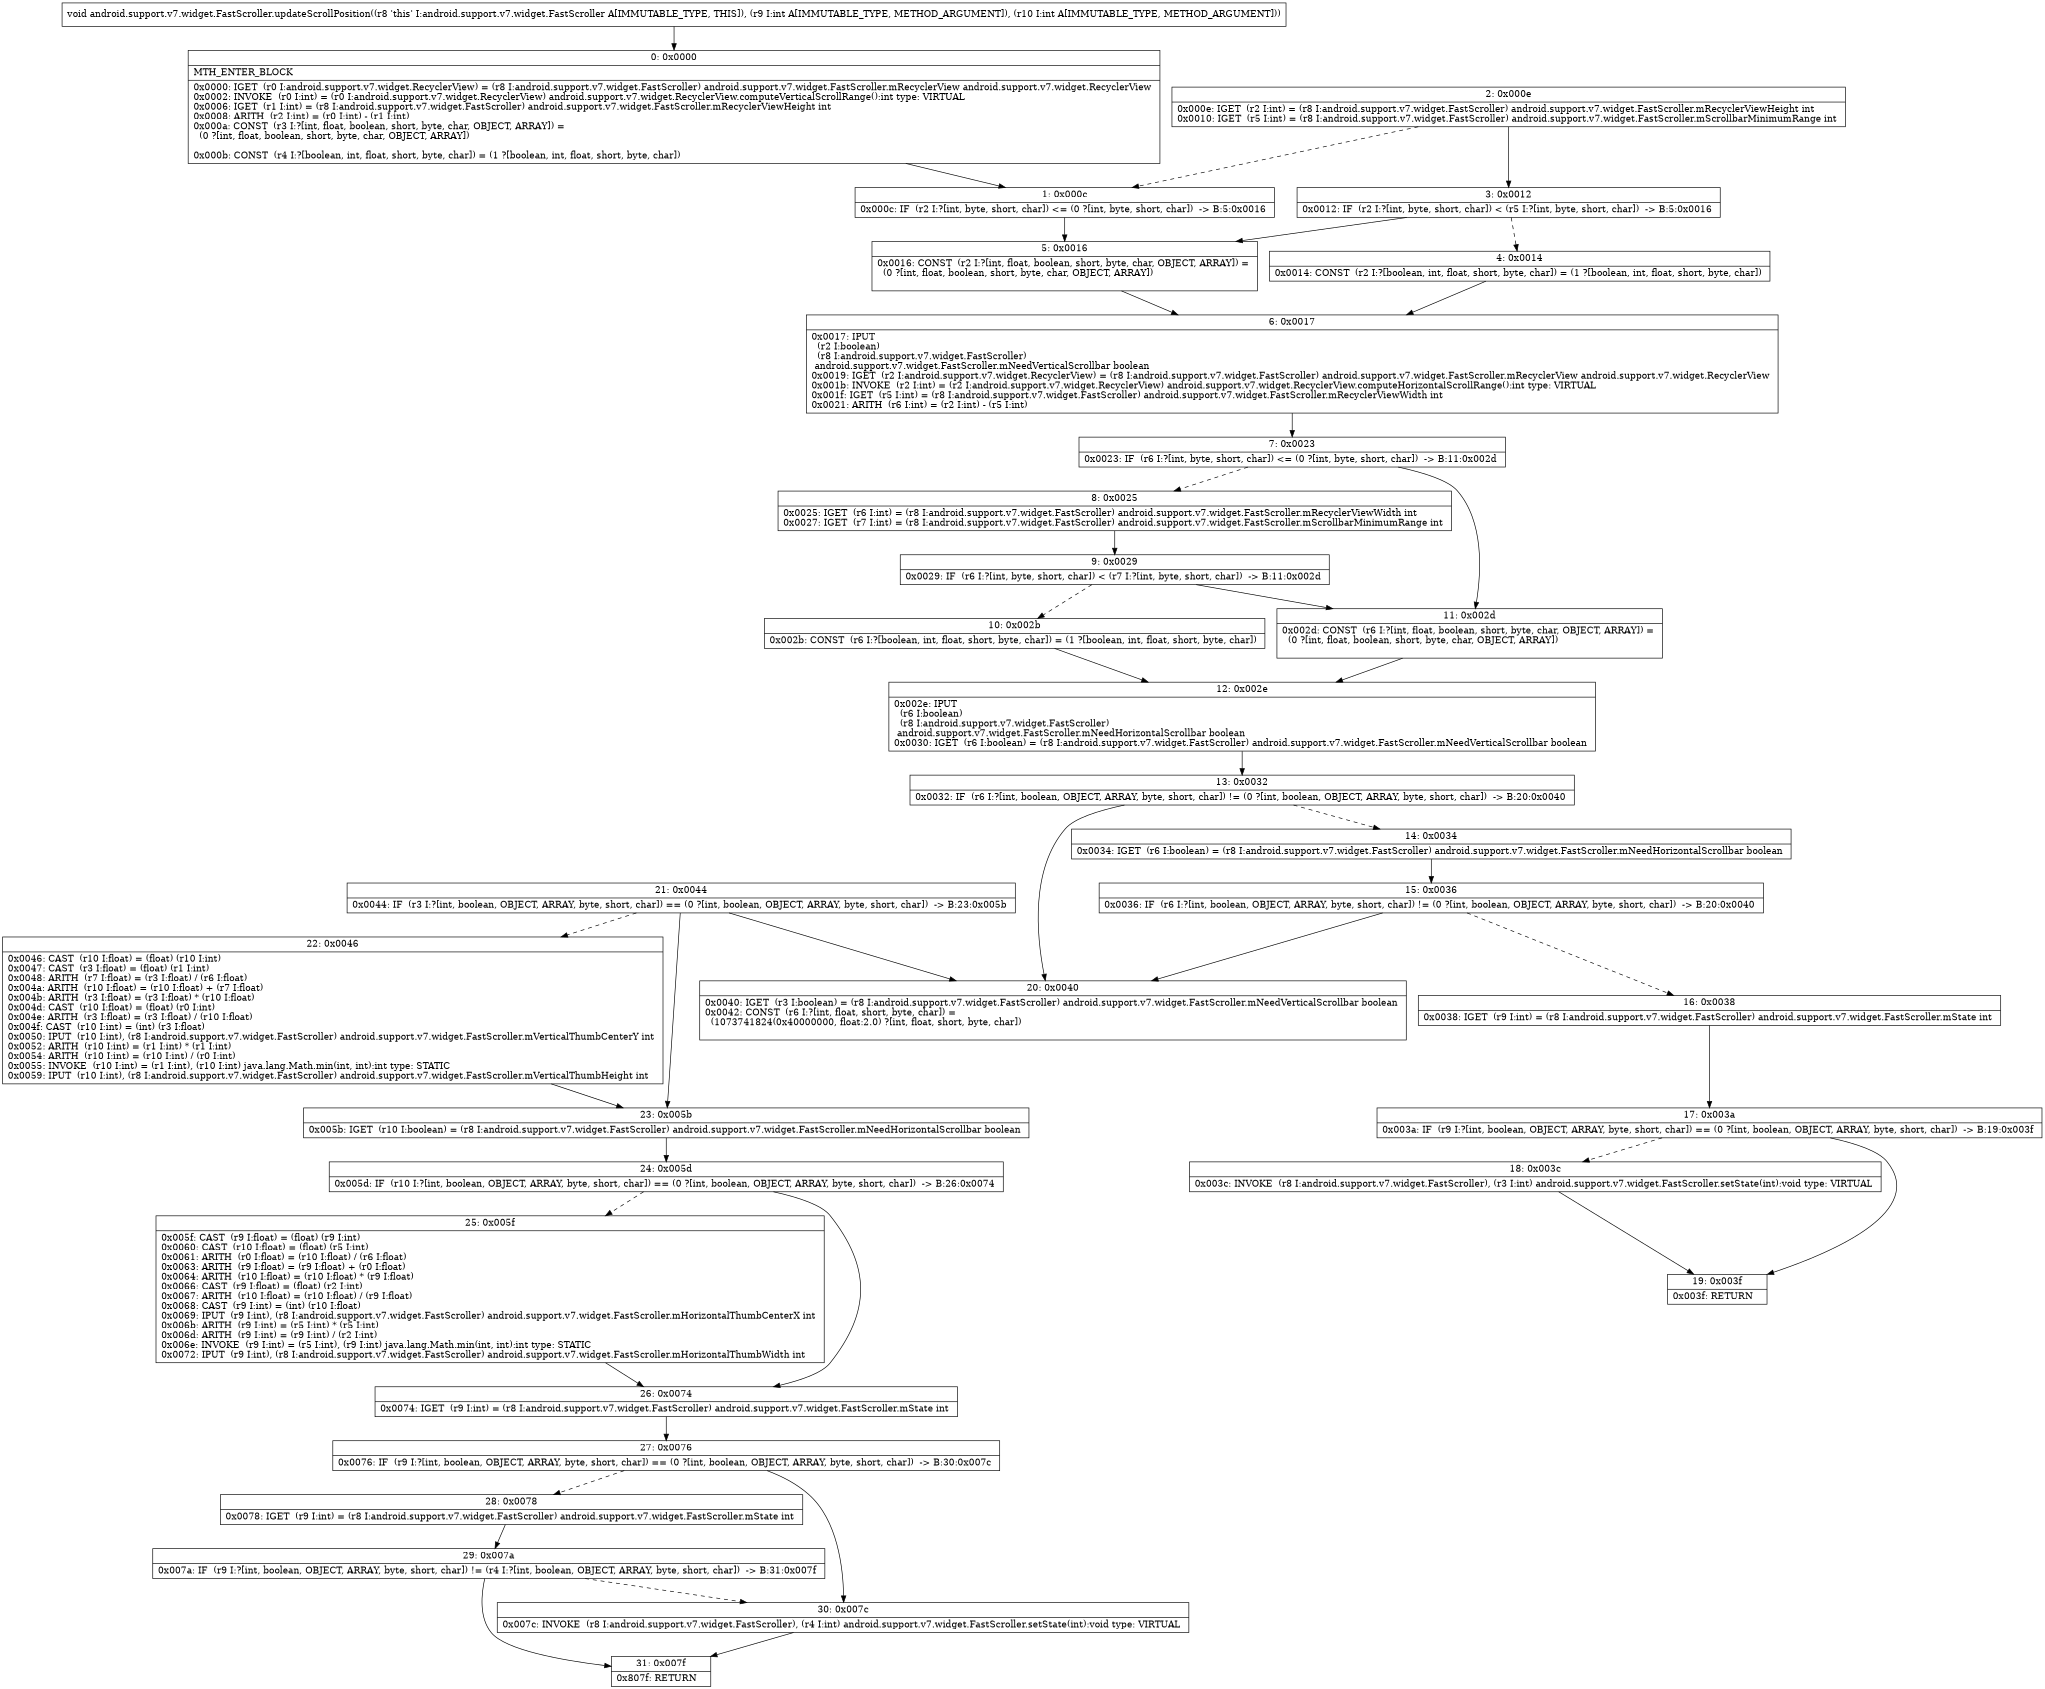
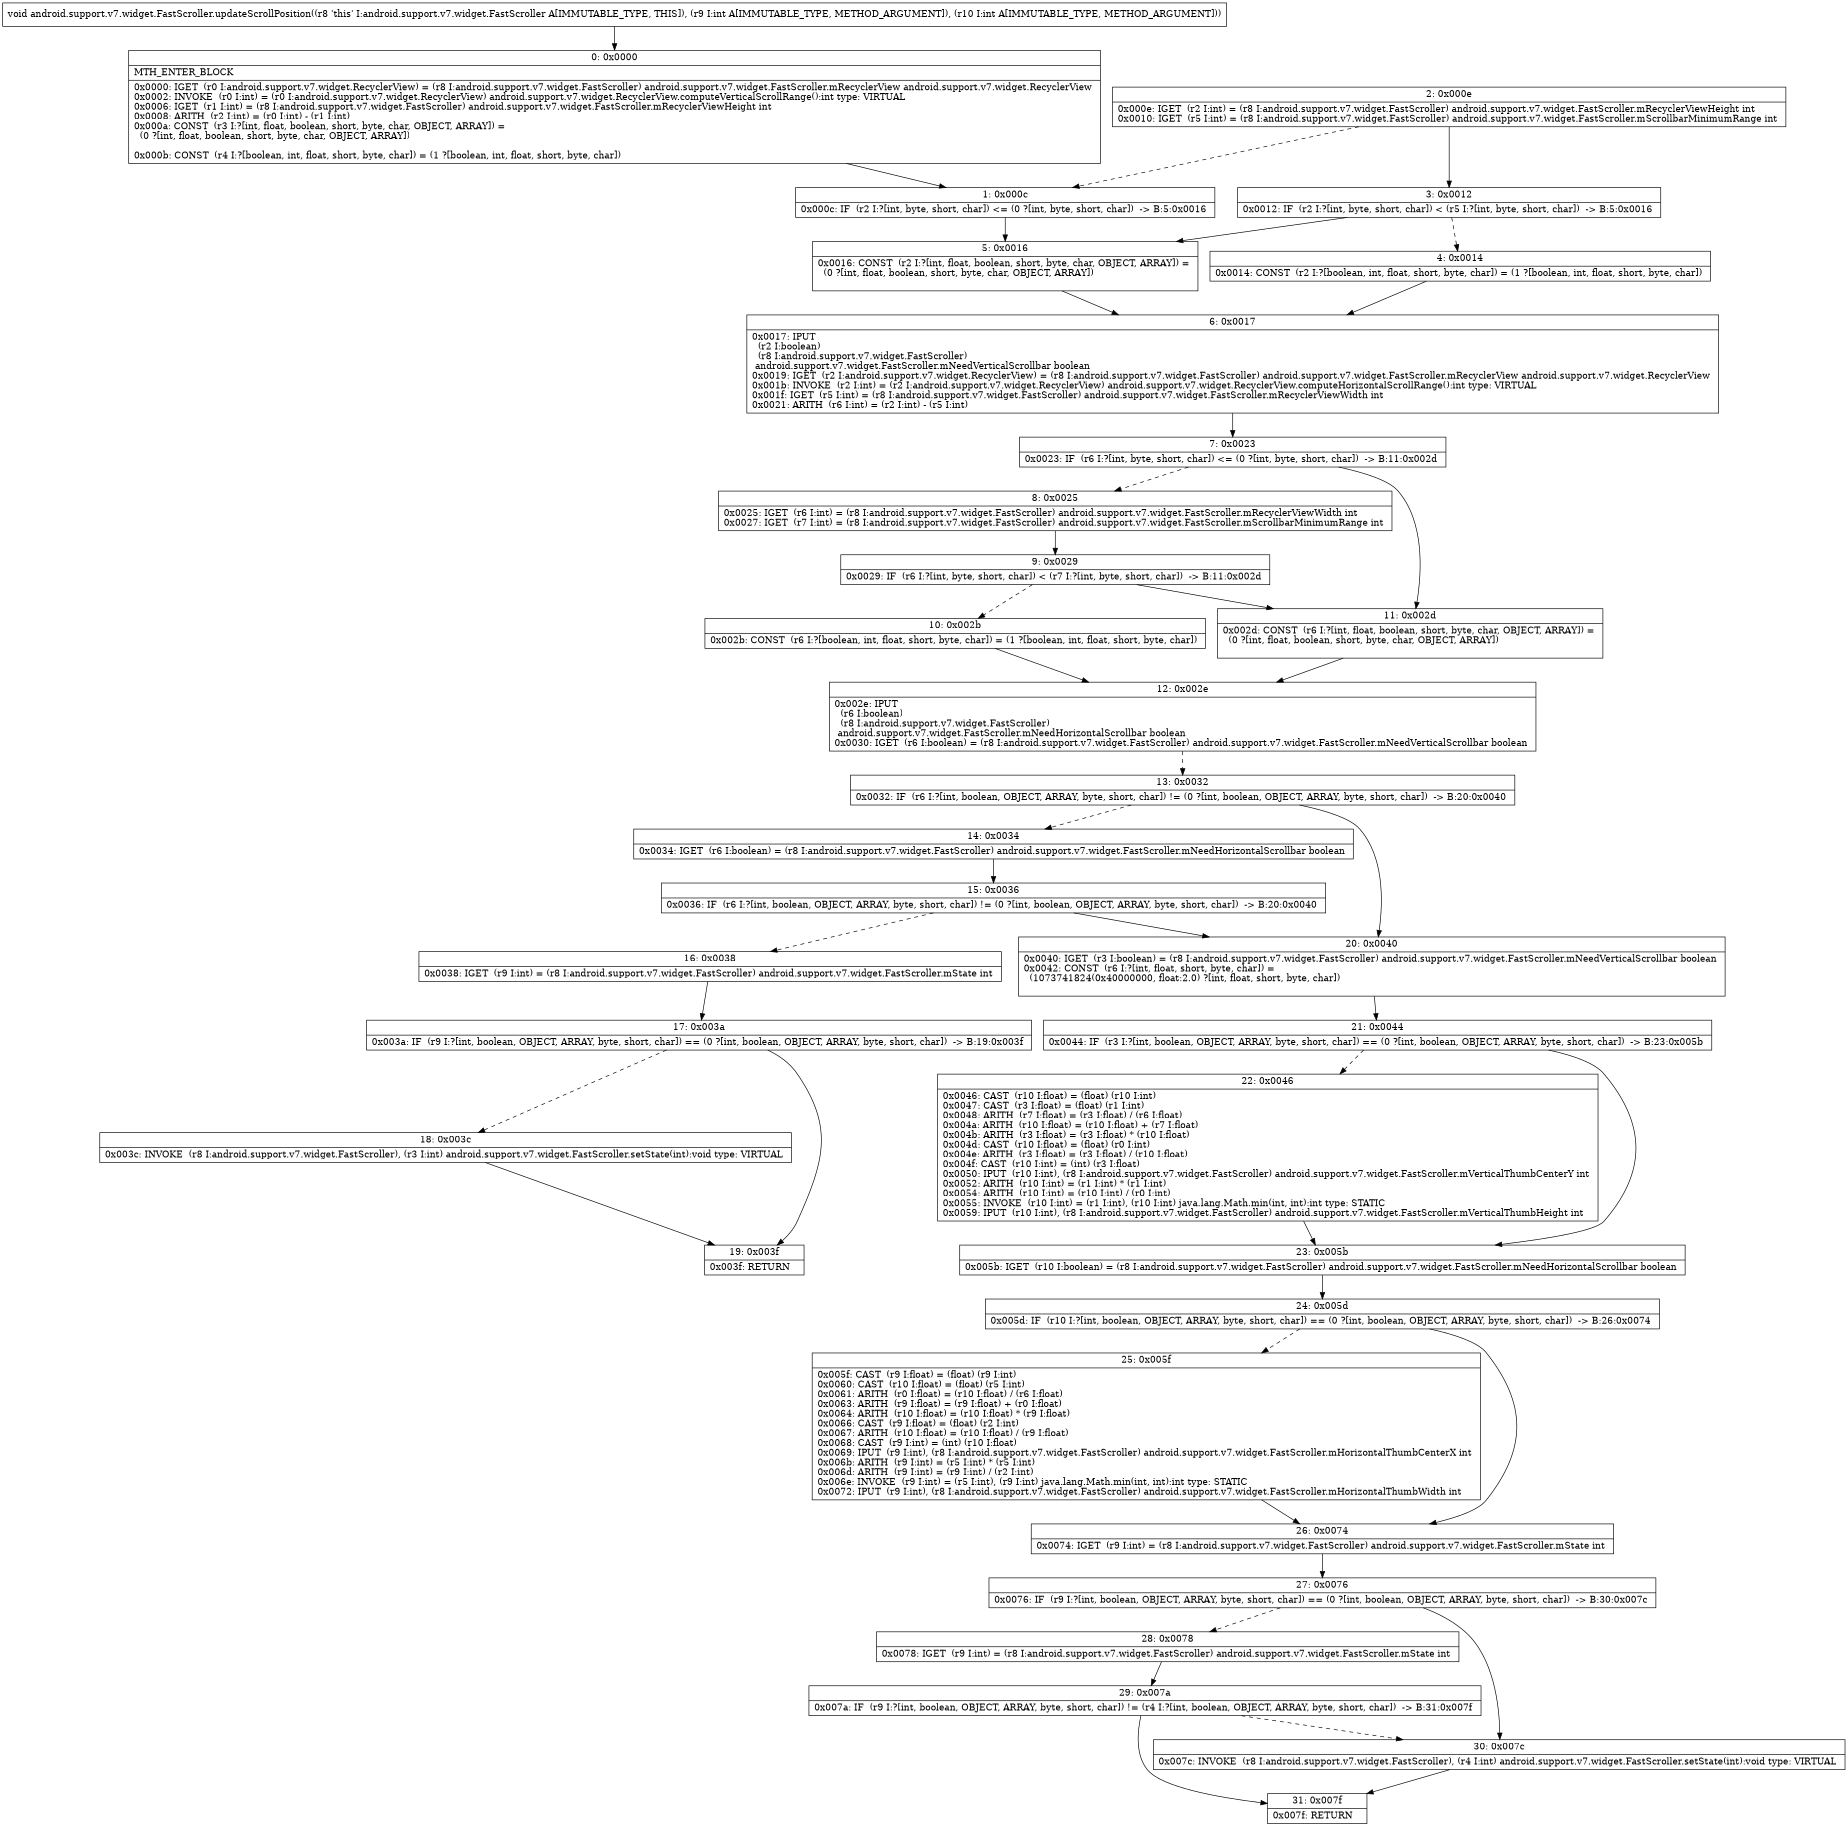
edge "12: 0x002e" -> "13: 0x0032": style solid -> dashed
edge "21: 0x0044" -> "20: 0x0040": reversed
node "31: 0x007f": text "0x807f: RETURN" -> "0x007f: RETURN"
